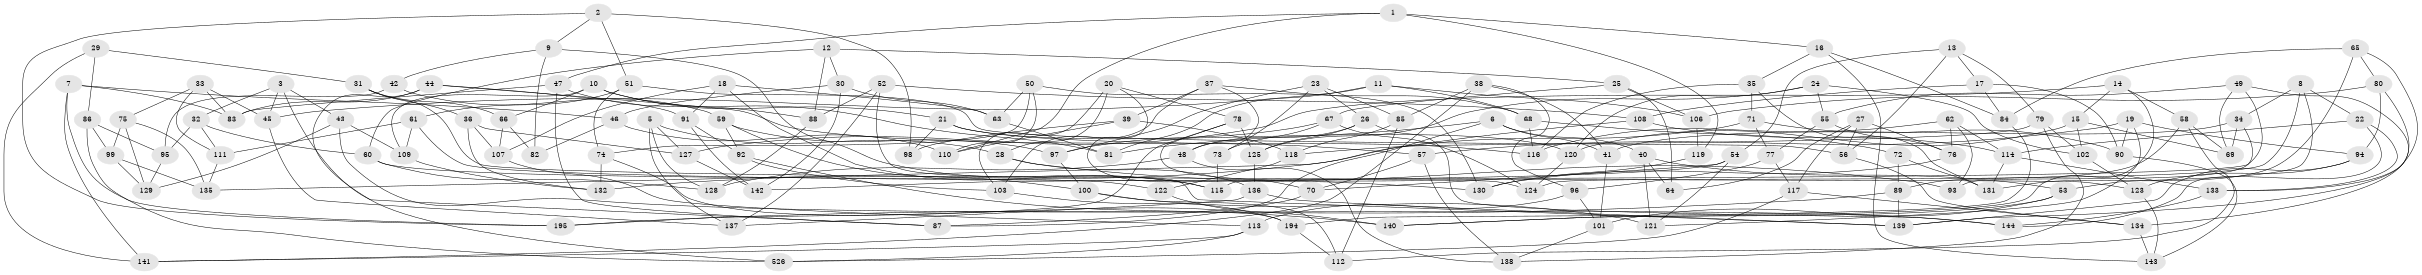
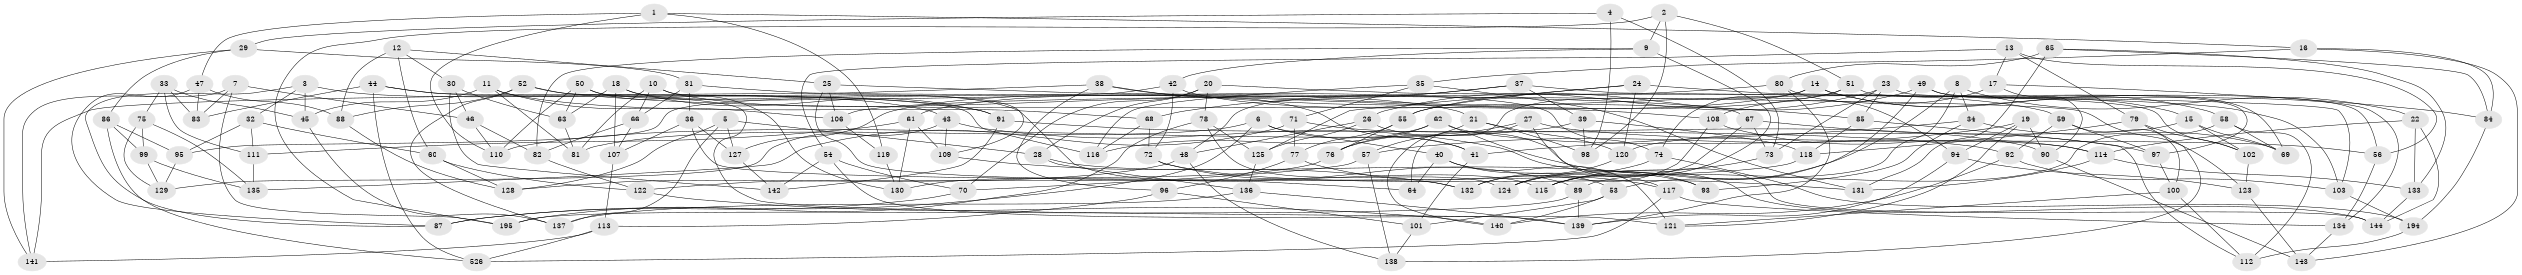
node "4": added
edge "42" -- "72": added
edge "82" -- "122": added
